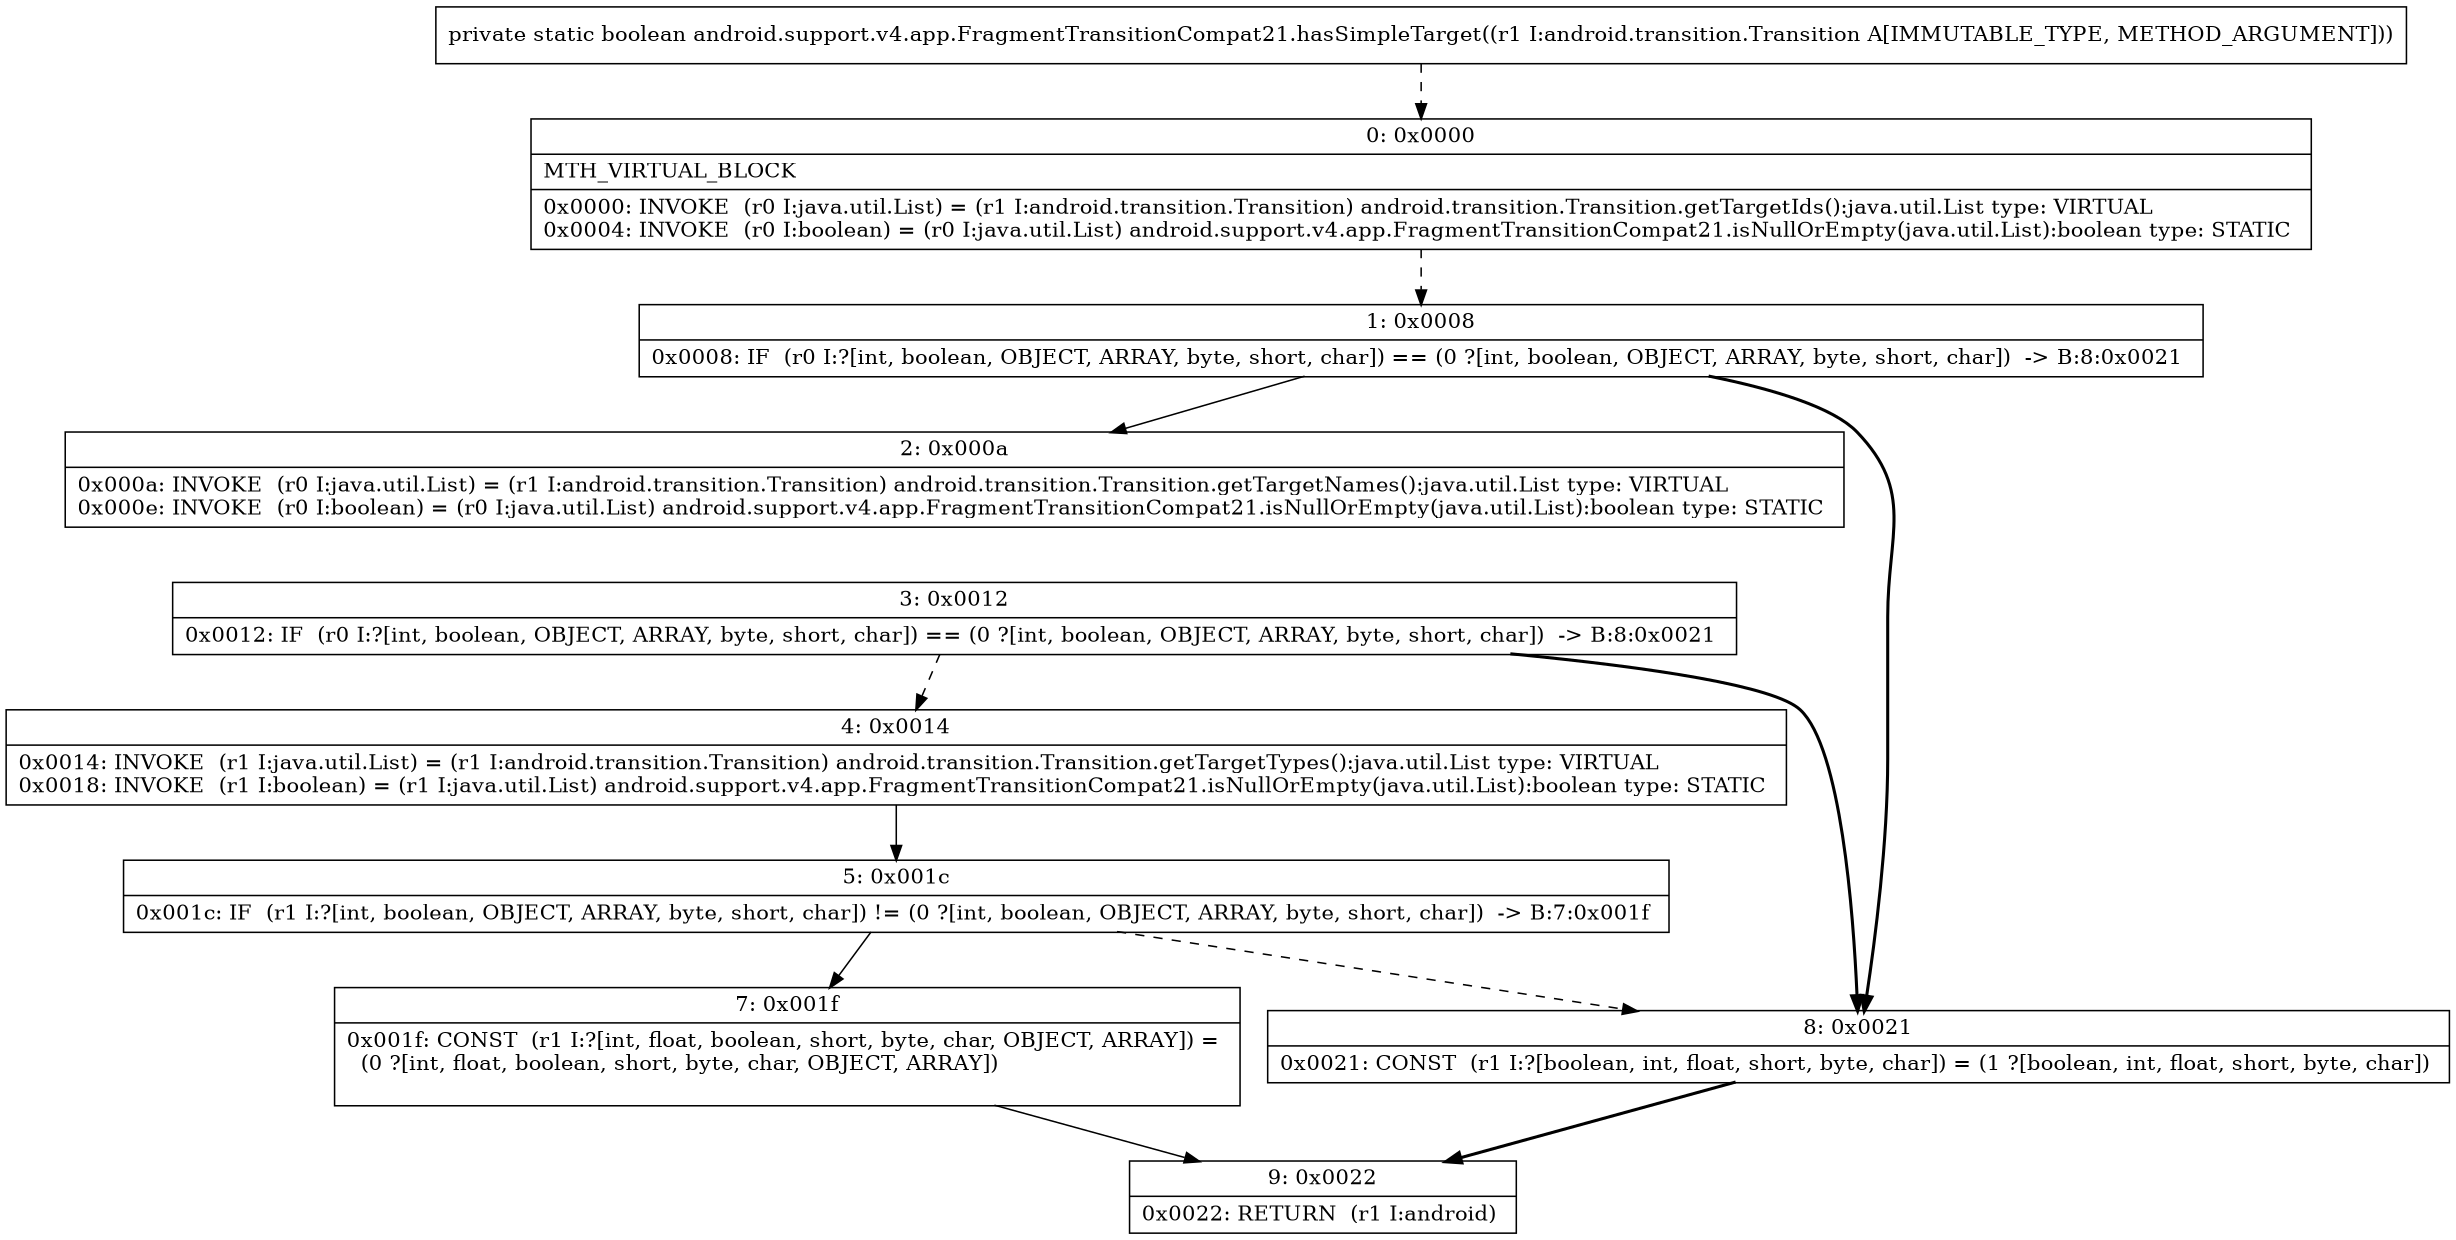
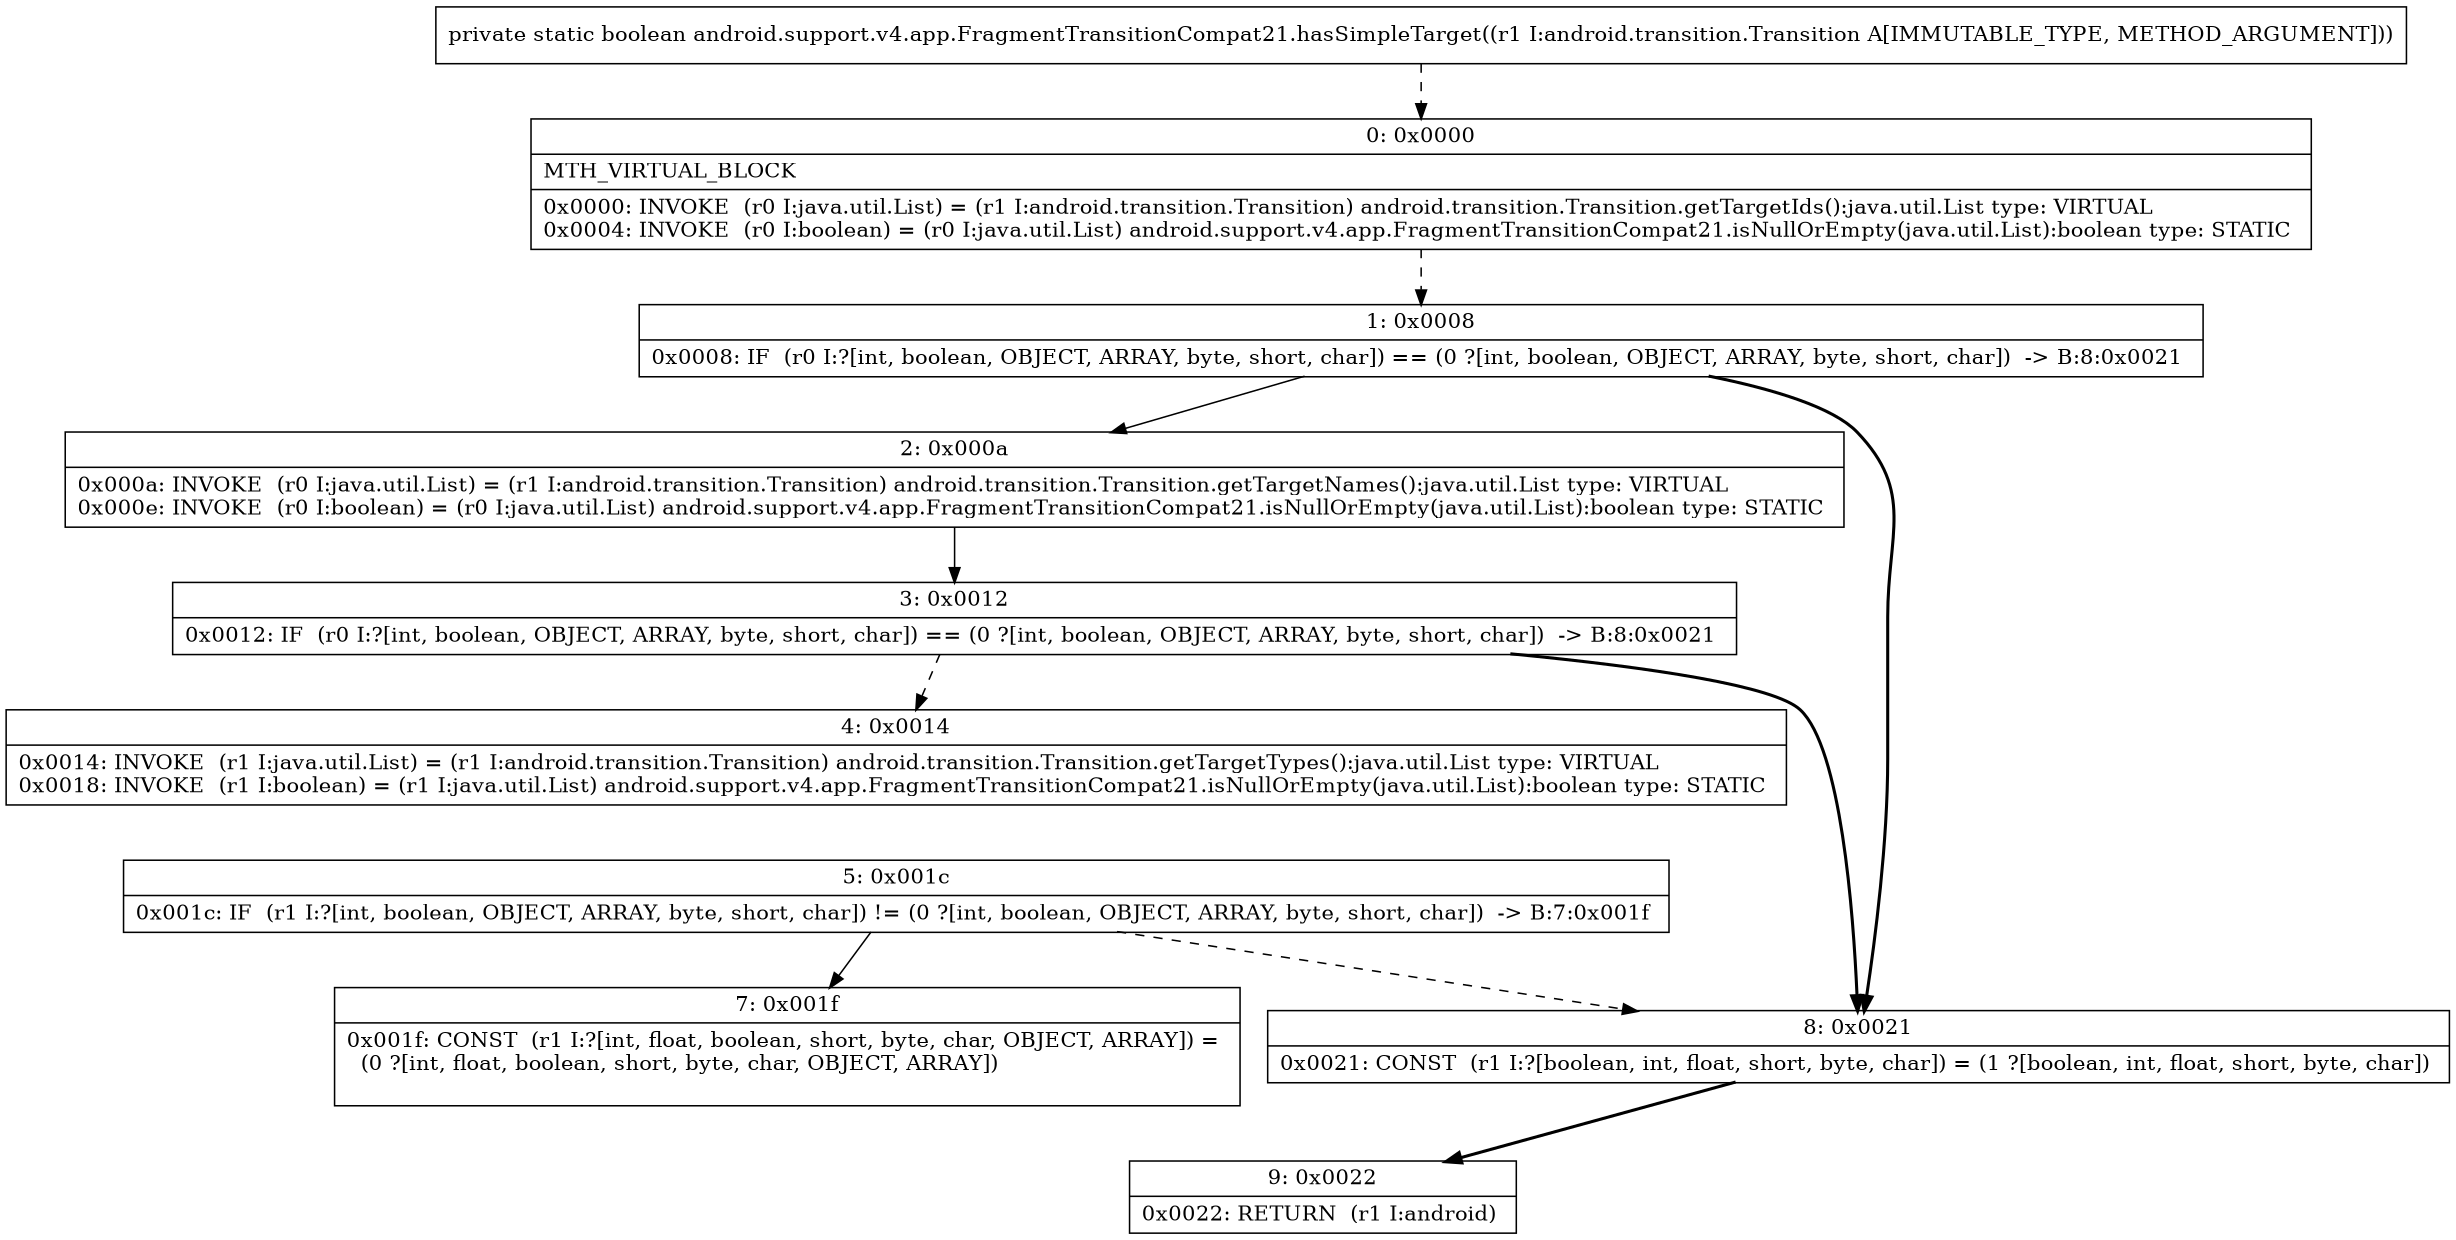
edge "2: 0x000a" -> "3: 0x0012": added
edge "4: 0x0014" -> "5: 0x001c": removed
edge "7: 0x001f" -> "9: 0x0022": removed
